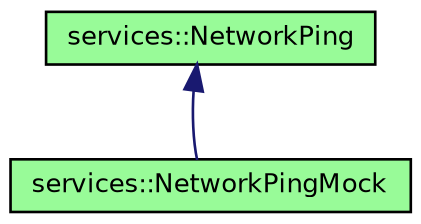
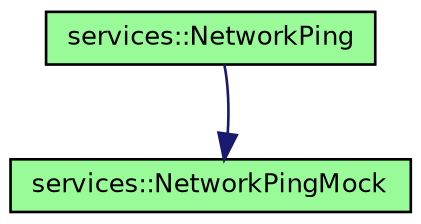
edge "services::NetworkPingMock" -> "services::NetworkPing": reversed
